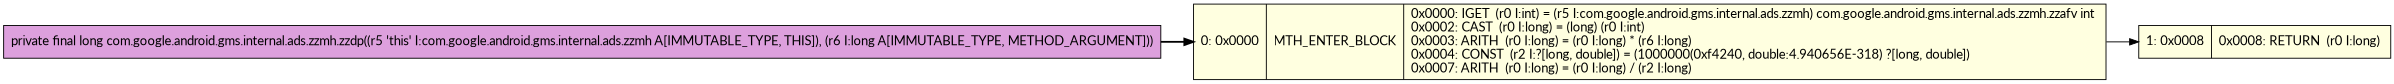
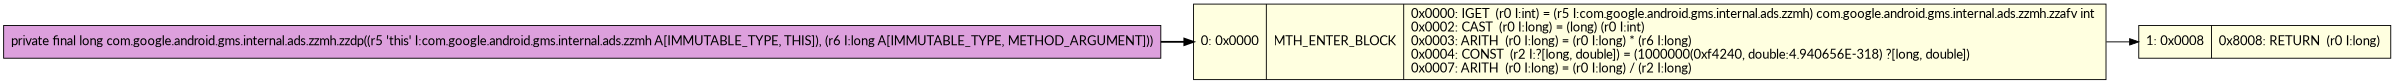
node "1: 0x0008": text "0x0008: RETURN  (r0 I:long)" -> "0x8008: RETURN  (r0 I:long)"
